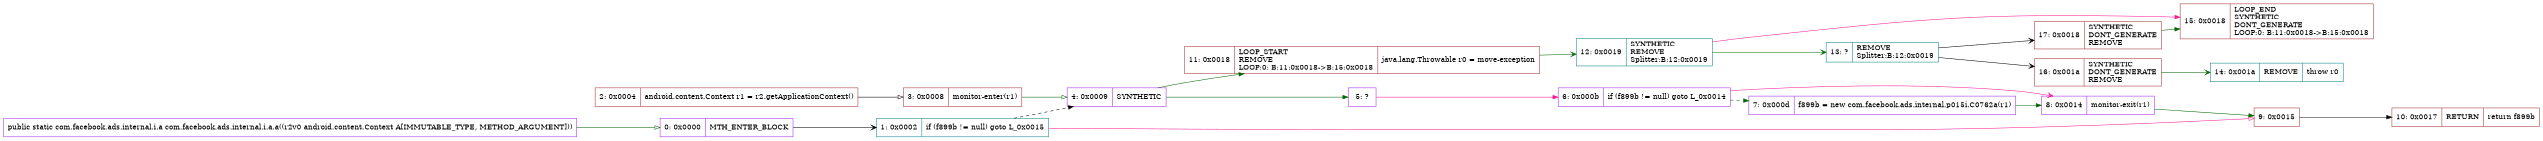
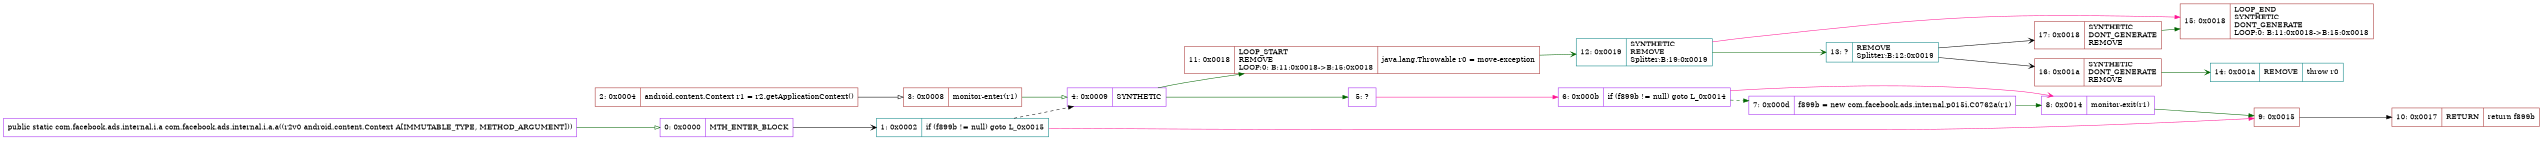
node "12: 0x0019": text "Splitter:B:12:0x0019" -> "Splitter:B:19:0x0019"
edge "1: 0x0002" -> "9: 0x0015": arrowhead onormal -> normal
